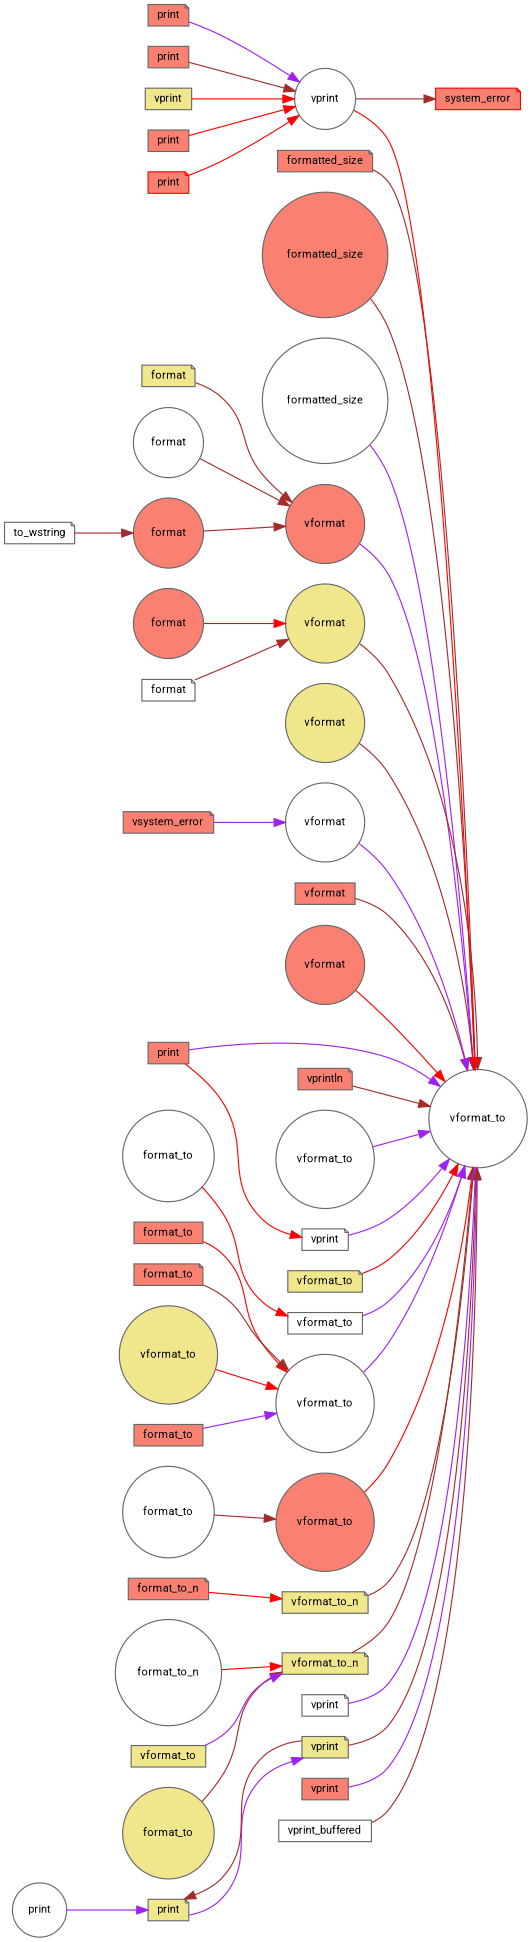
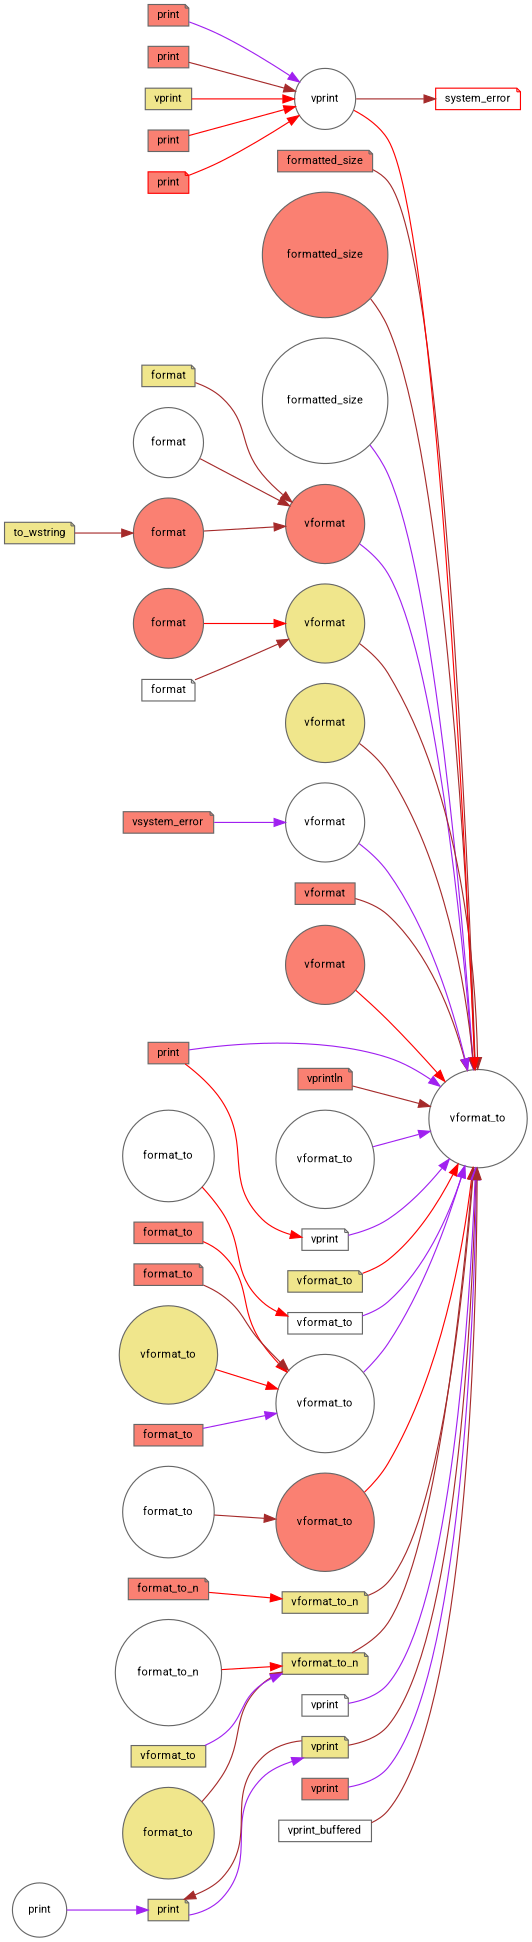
node "system_error": fillcolor salmon -> white
node "to_wstring": fillcolor white -> khaki
